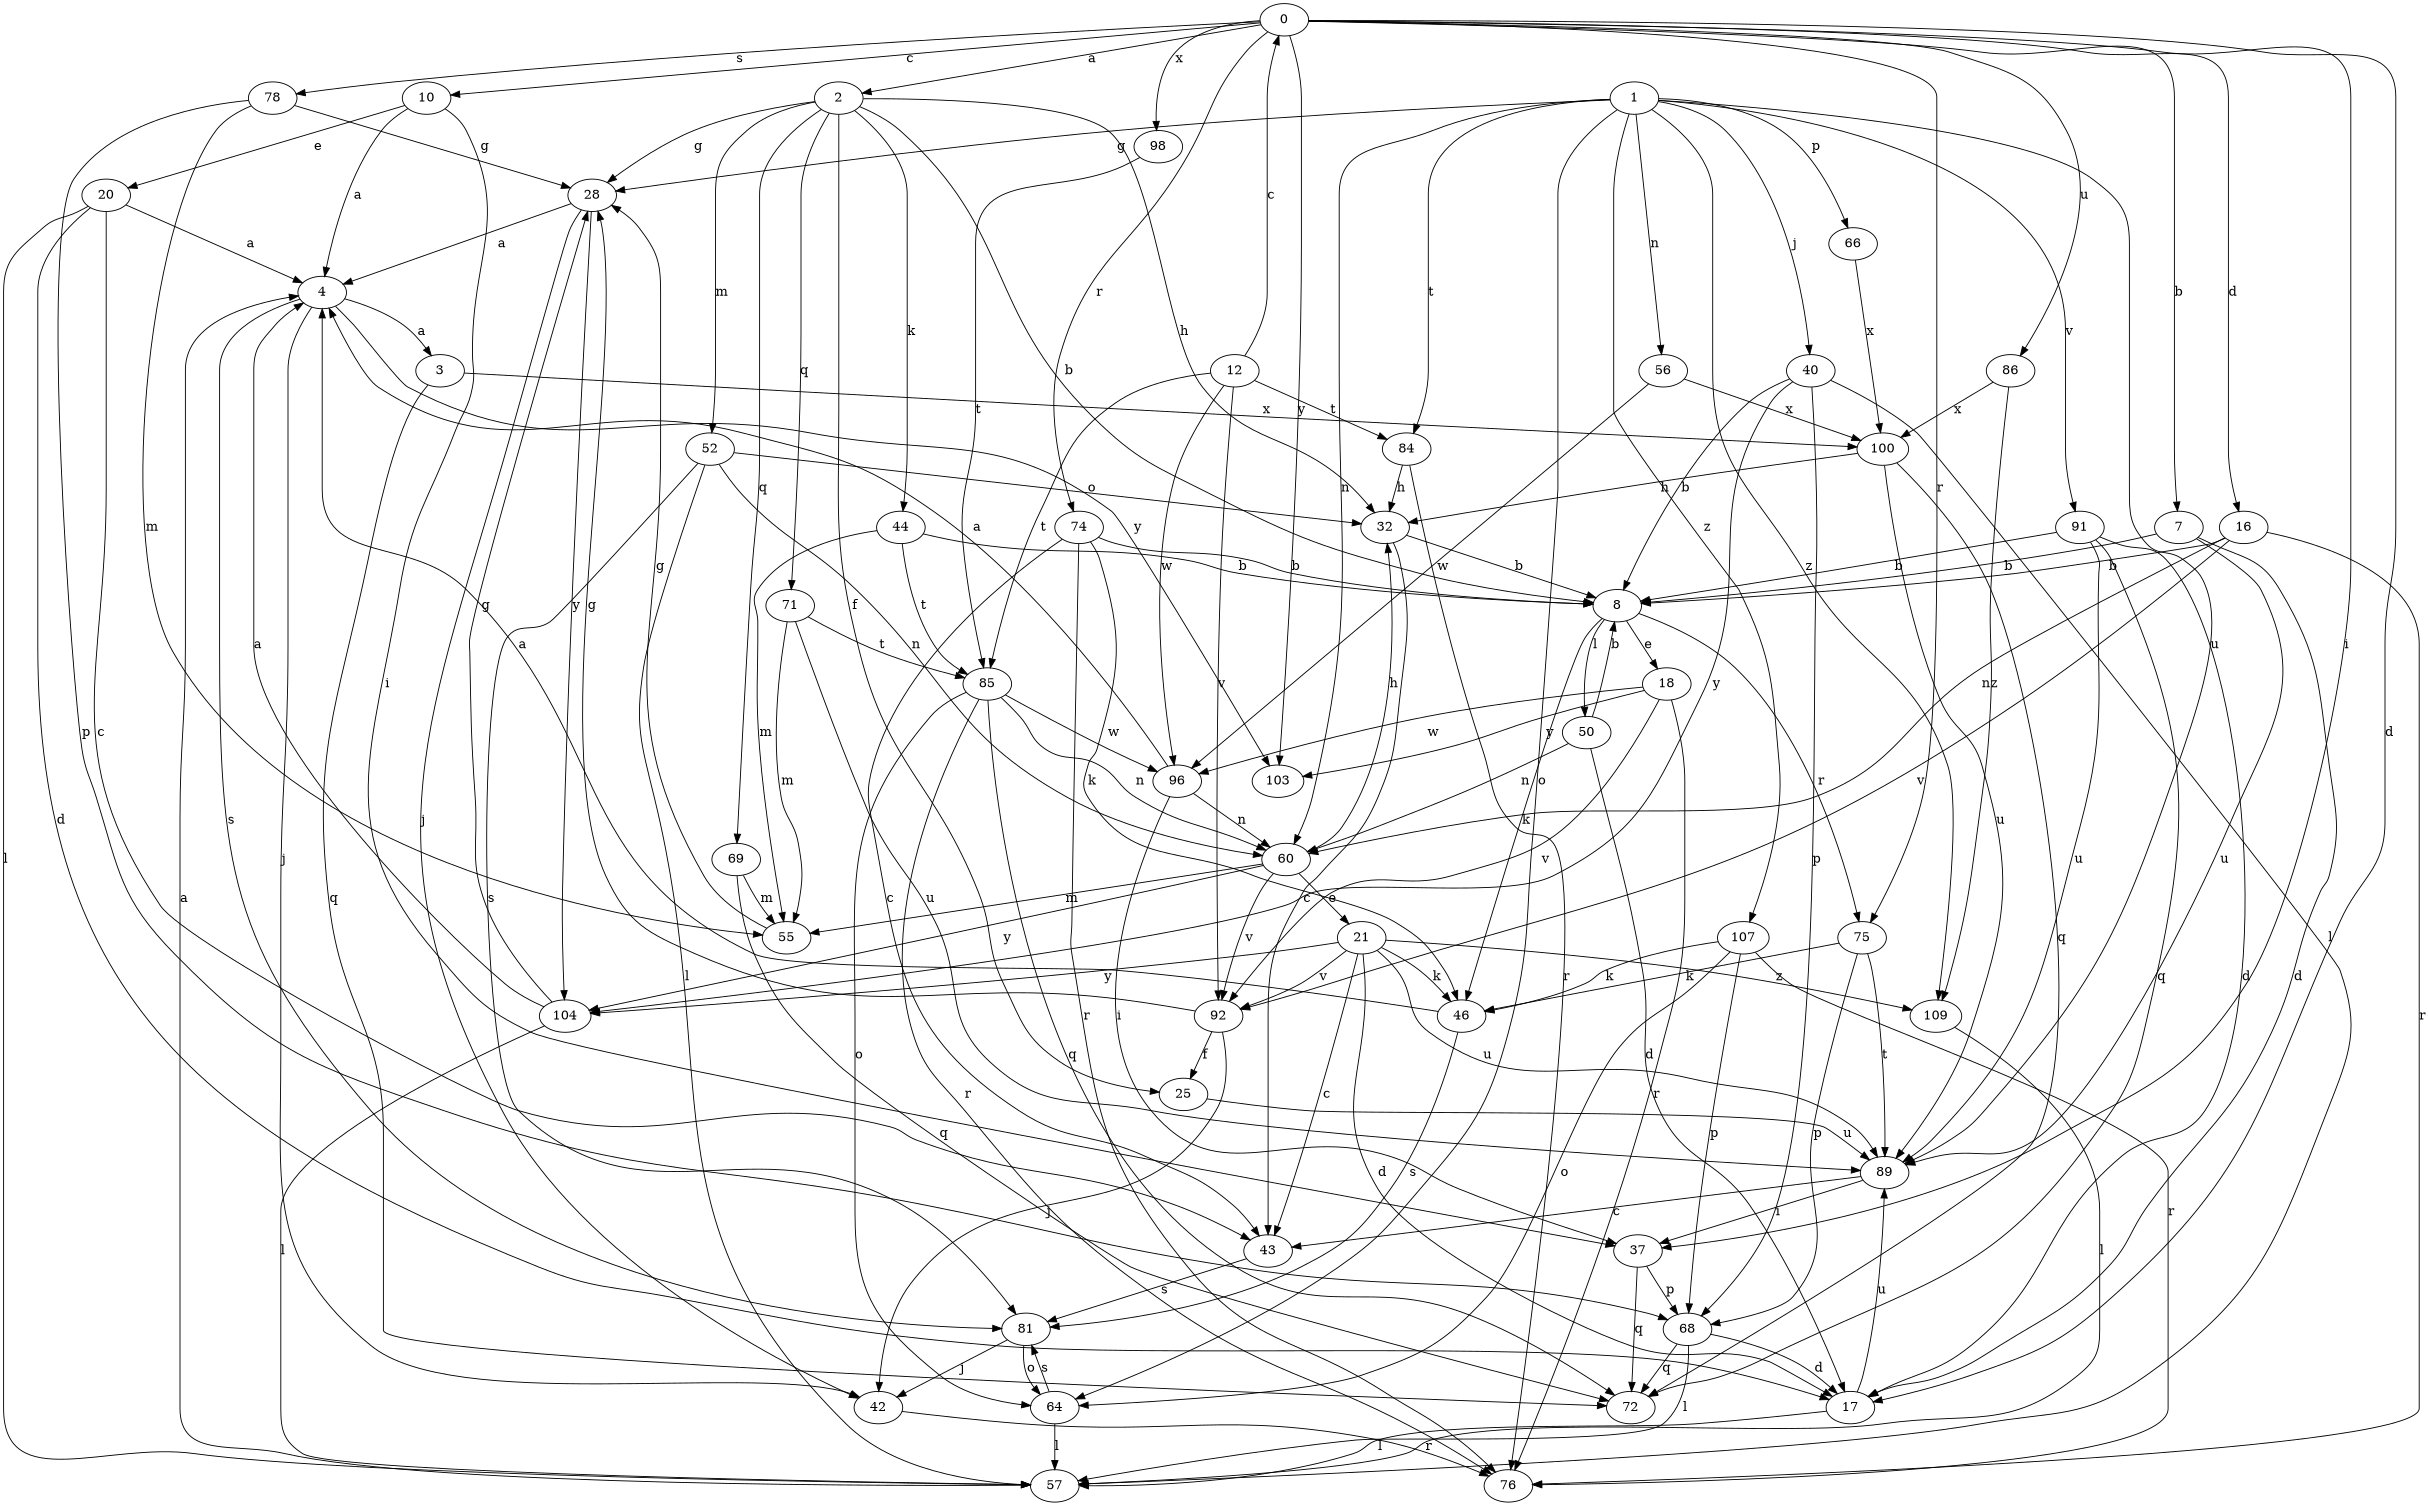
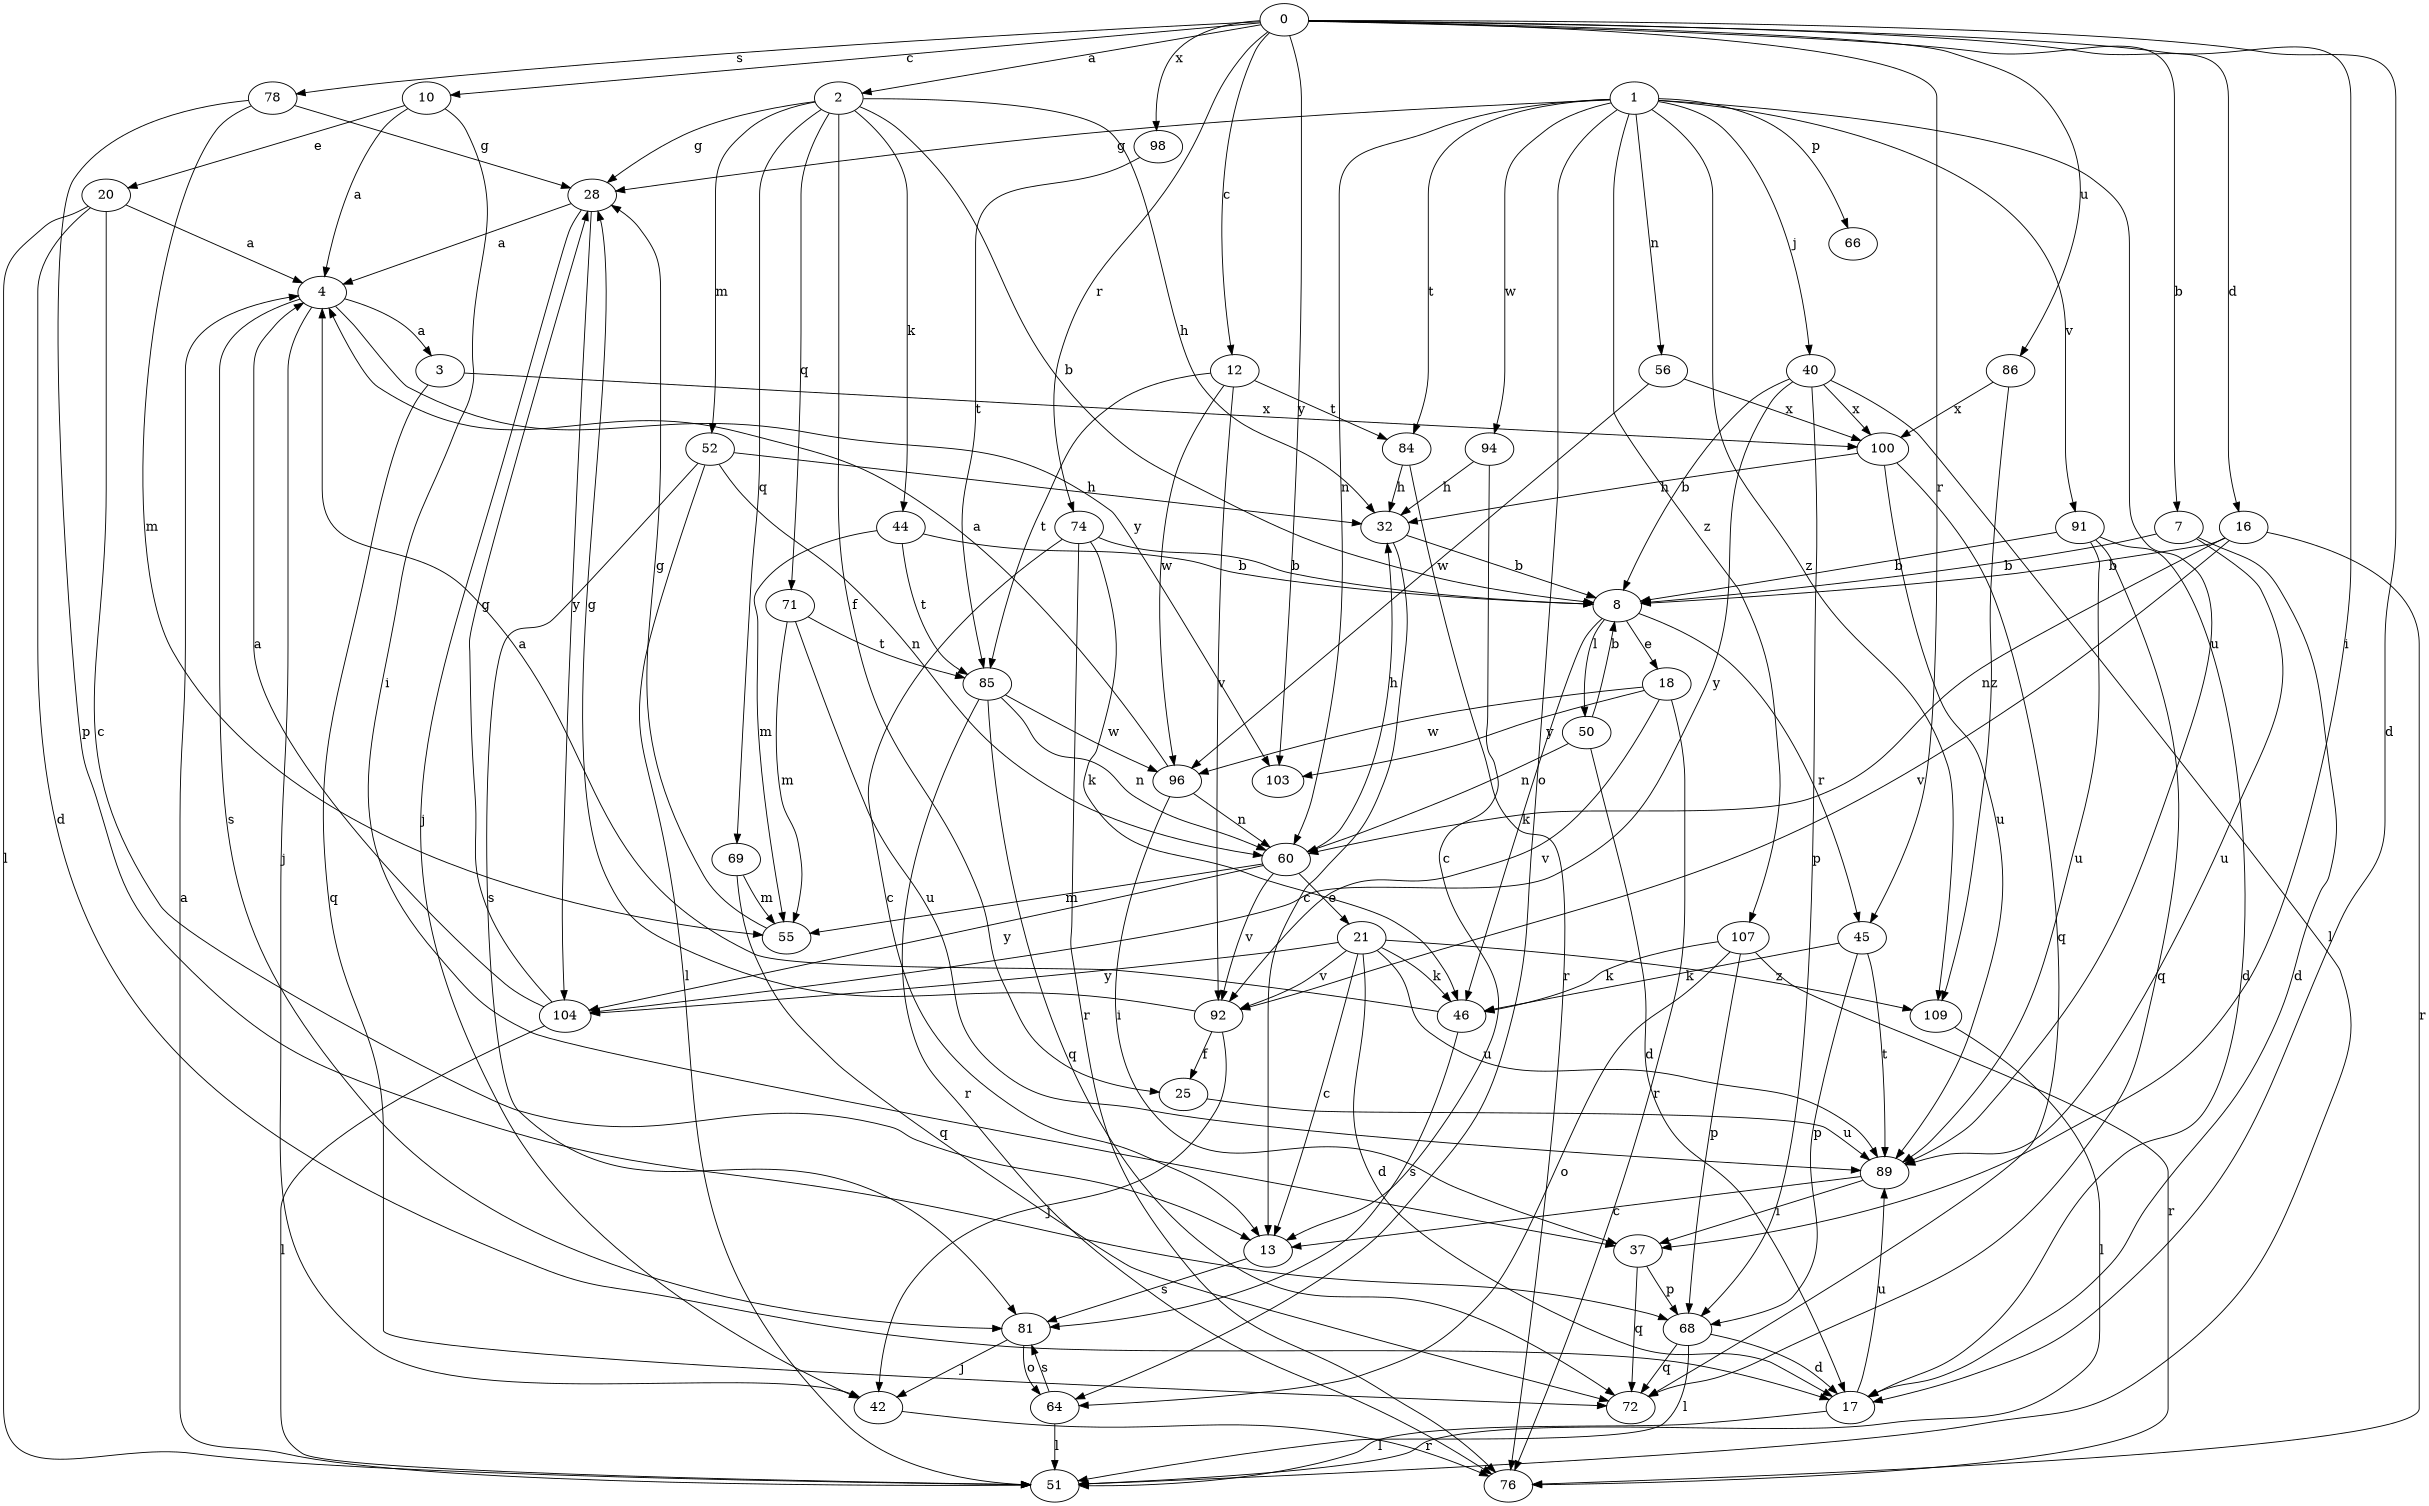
edge "12" -> "0": reversed
edge "66" -> "100": now "40" -> "100"
node "94": added
edge "52" -> "32": label "o" -> "h"
node "75": label "75" -> "45"
edge "85" -> "64": removed, label "o"
node "43": label "43" -> "13"
node "57": label "57" -> "51"
